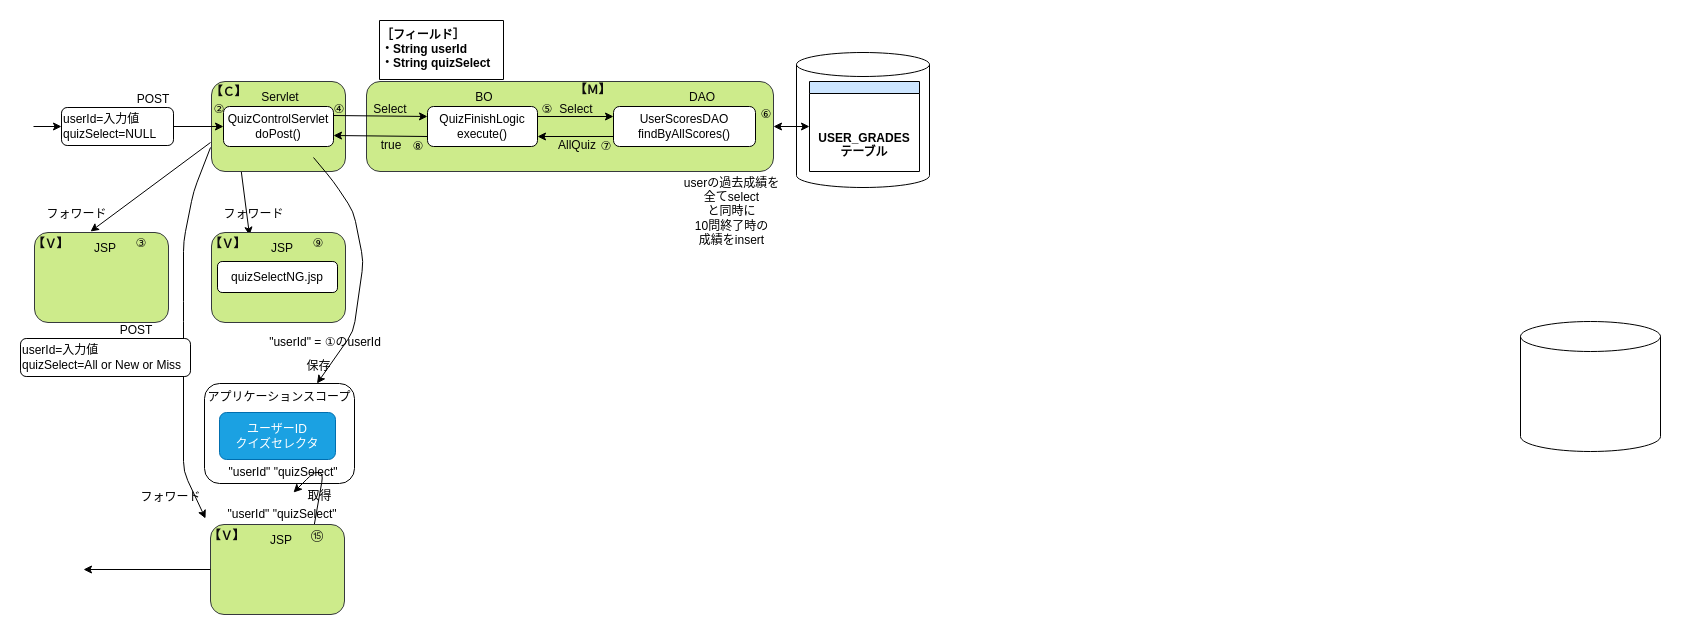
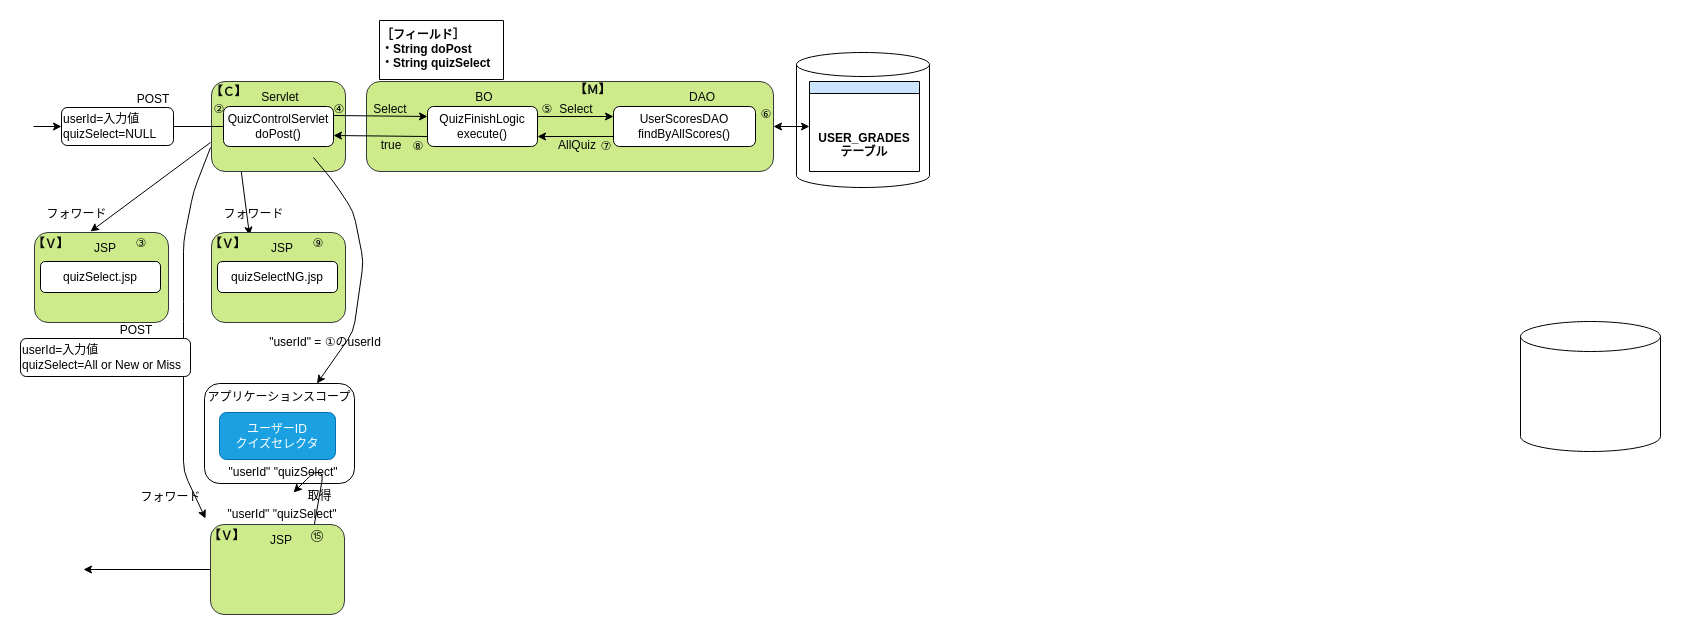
node "［フィールド］ ・String userId ・String quizSelect": label "［フィールド］ ・String userId ・String quizSelect" -> "［フィールド］ ・String doPost ・String quizSelect"
edge "userId=入力値 quizSelect=NULL" -> "QuizControlServlet doPost()": arrowhead classic -> none
node "userの過去成績を 全てselect と同時に 10問終了時の 成績をinsert": removed
node "quizSelect.jsp": added
node "保存": removed
